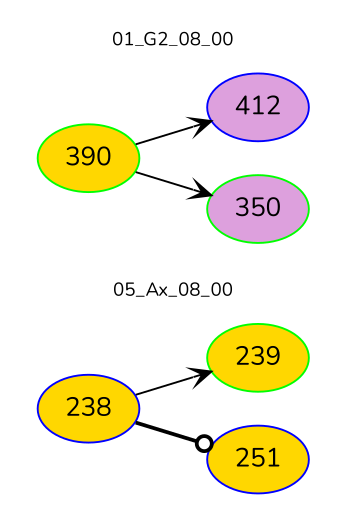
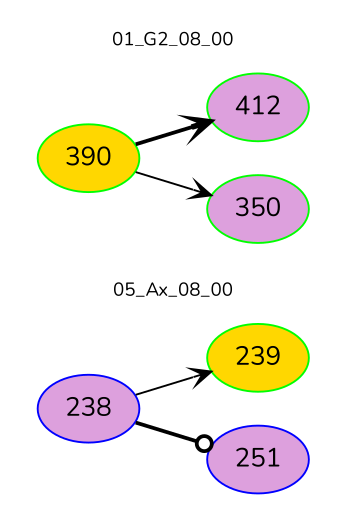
node "412": color blue -> green
edge "390" -> "412": style solid -> bold
node "238": fillcolor gold -> plum
node "251": fillcolor gold -> plum
